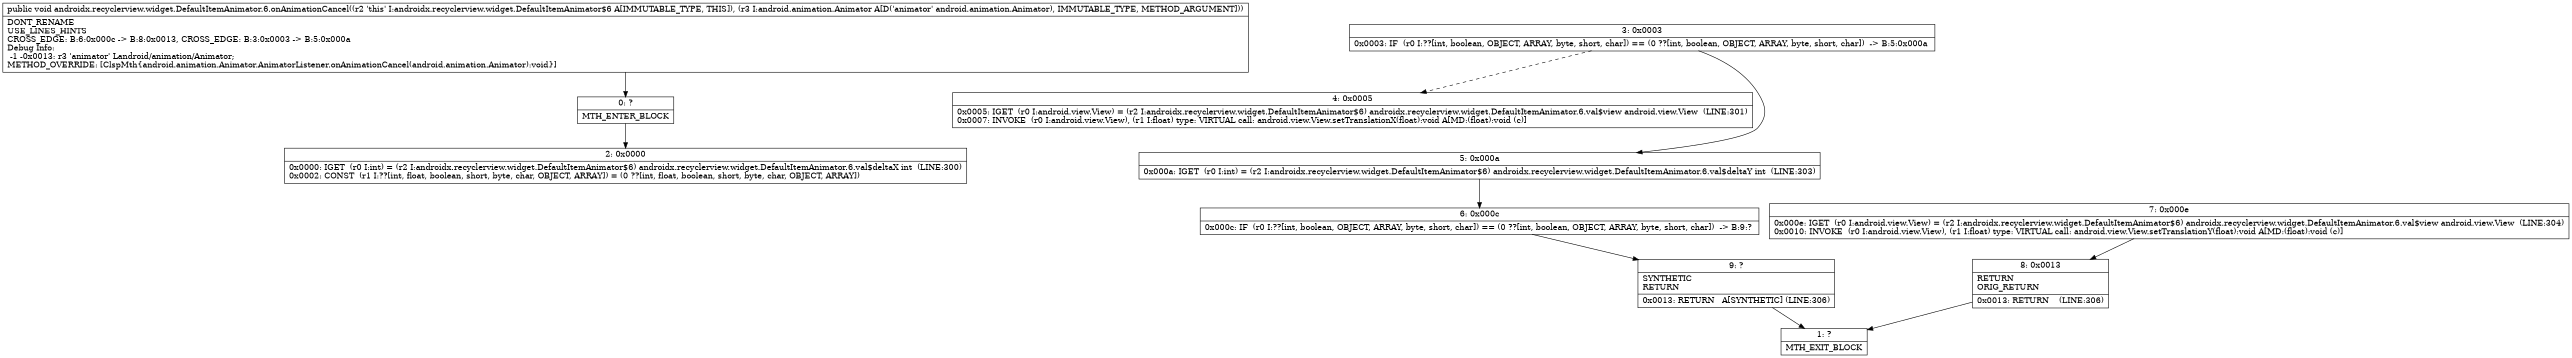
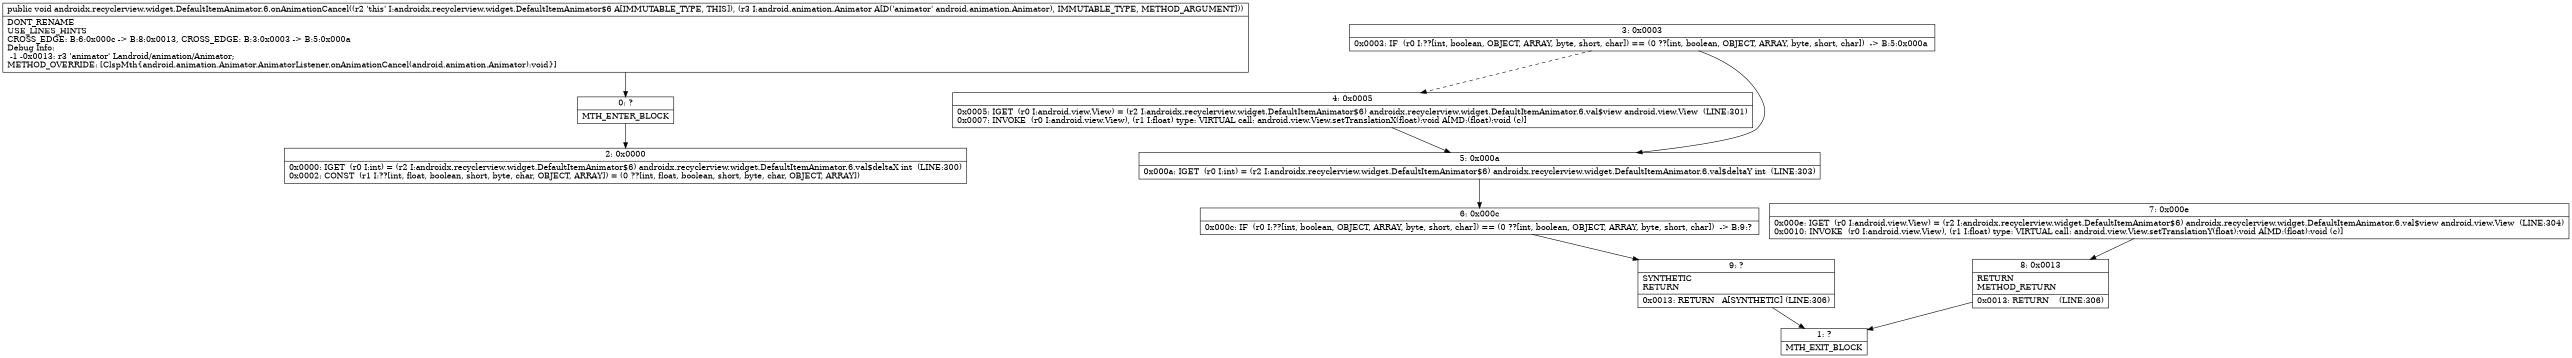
edge "4: 0x0005" -> "5: 0x000a": added
node "8: 0x0013": text "ORIG_RETURN" -> "METHOD_RETURN"
